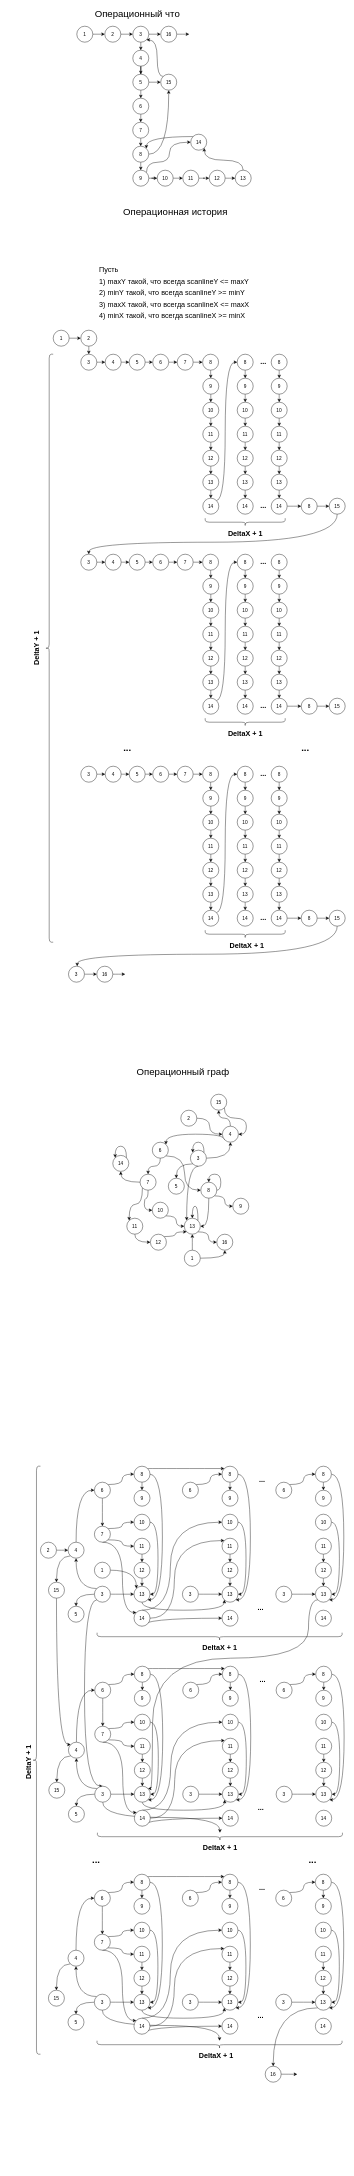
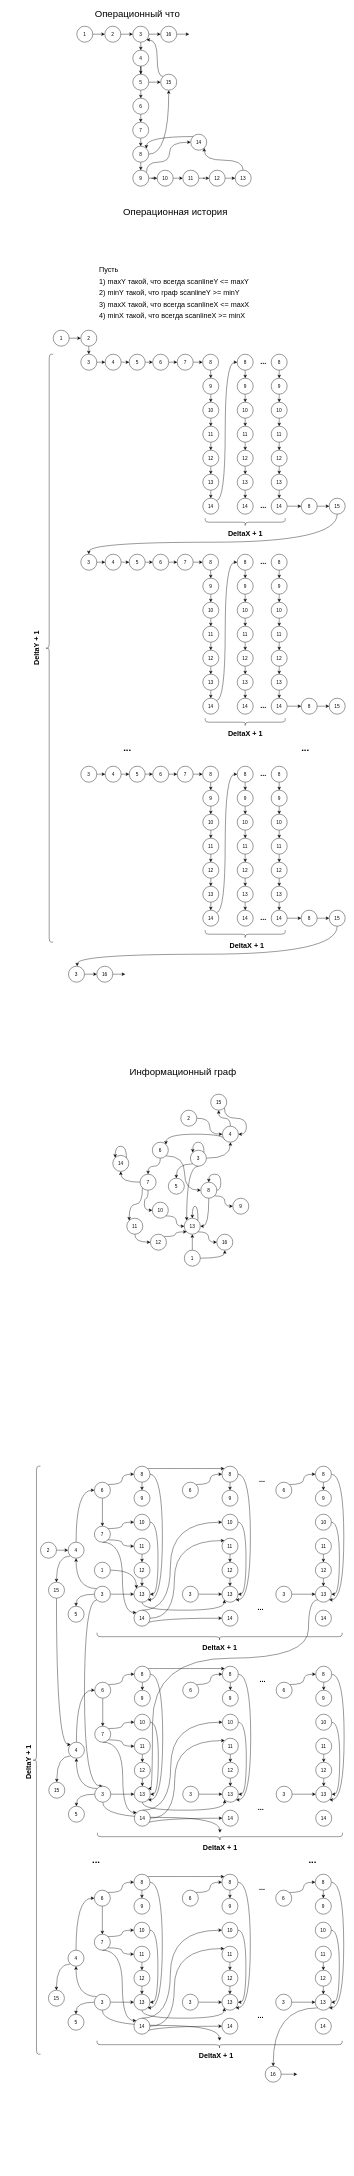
node "Пусть 1) maxY такой, что всегда scanlineY <= maxY 2) minY такой, что всегда scanlineY >= minY 3) maxX такой, что всегда scanlineX <= maxX 4) minX такой, что всегда scanlineX >= minX": label "Пусть 1) maxY такой, что всегда scanlineY <= maxY 2) minY такой, что всегда scanlineY >= minY 3) maxX такой, что всегда scanlineX <= maxX 4) minX такой, что всегда scanlineX >= minX" -> "Пусть 1) maxY такой, что всегда scanlineY <= maxY 2) minY такой, что граф scanlineY >= minY 3) maxX такой, что всегда scanlineX <= maxX 4) minX такой, что всегда scanlineX >= minX"
node "Операционный граф": label "Операционный граф" -> "Информационный граф"
